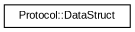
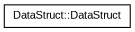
node "Protocol::DataStruct": label "Protocol::DataStruct" -> "DataStruct::DataStruct"
